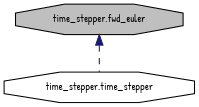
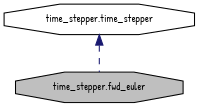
edge "time_stepper.time_stepper" -> "time_stepper.fwd_euler": reversed
